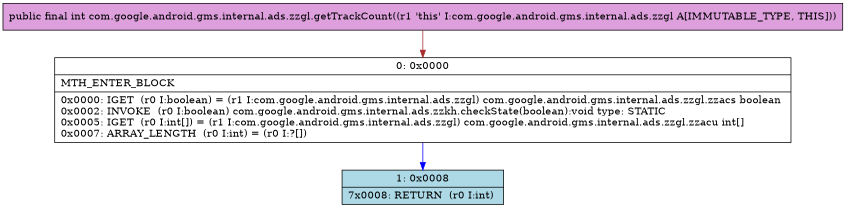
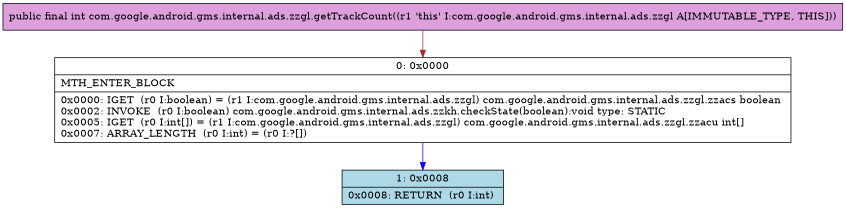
node "1: 0x0008": text "7x0008: RETURN  (r0 I:int)" -> "0x0008: RETURN  (r0 I:int)"
